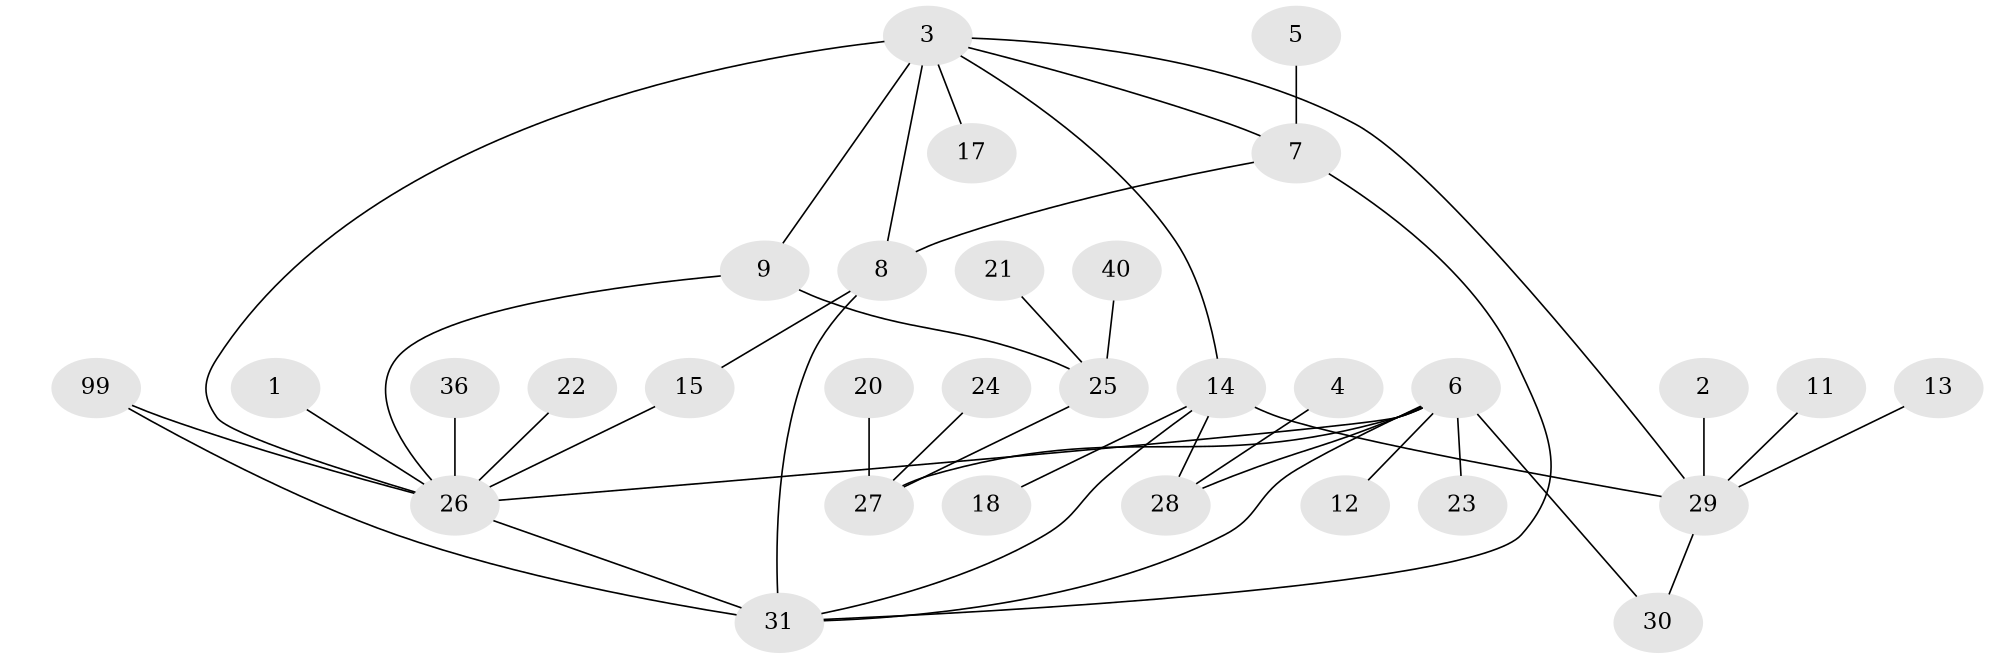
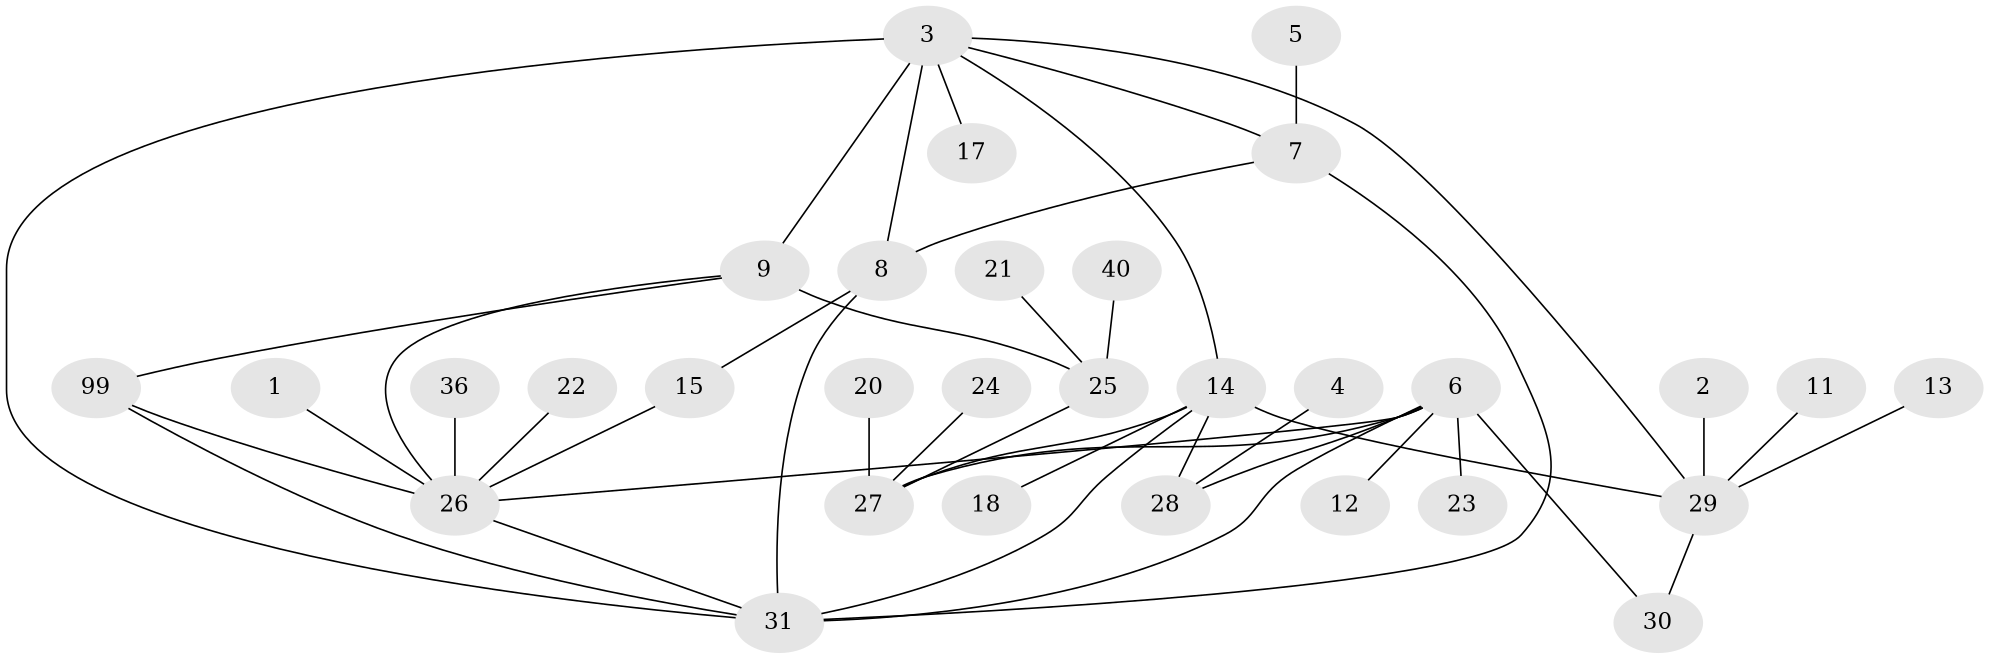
edge "3" -- "26": now "3" -- "31"
edge "9" -- "99": added
edge "14" -- "27": added
